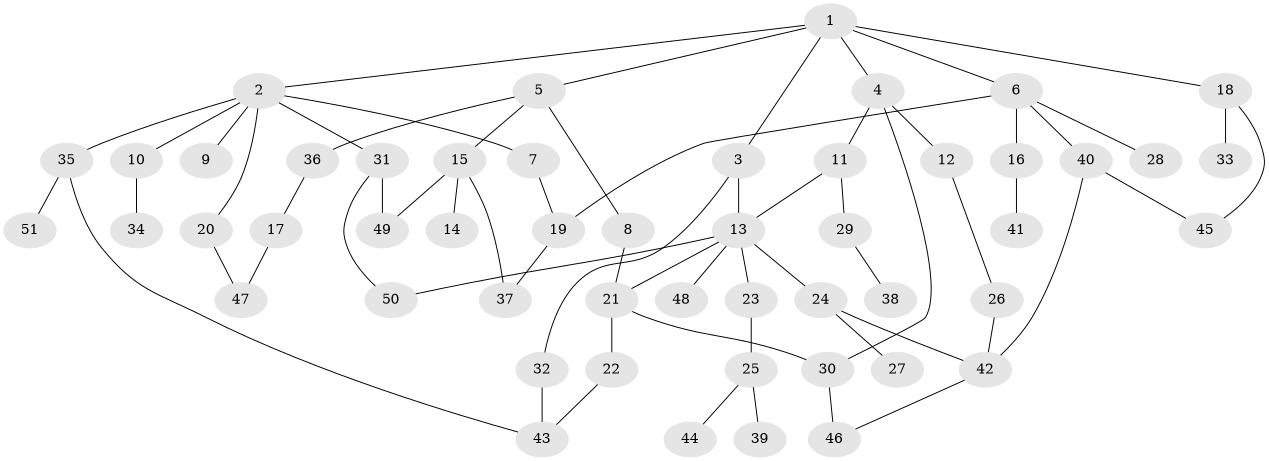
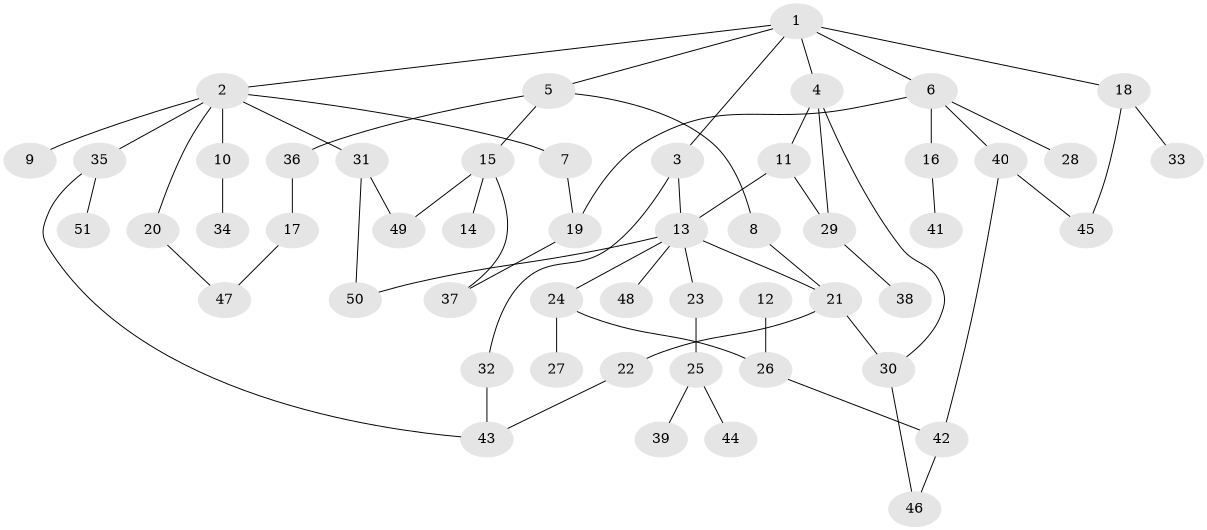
edge "4" -- "12": now "4" -- "29"
edge "24" -- "42": now "24" -- "26"
